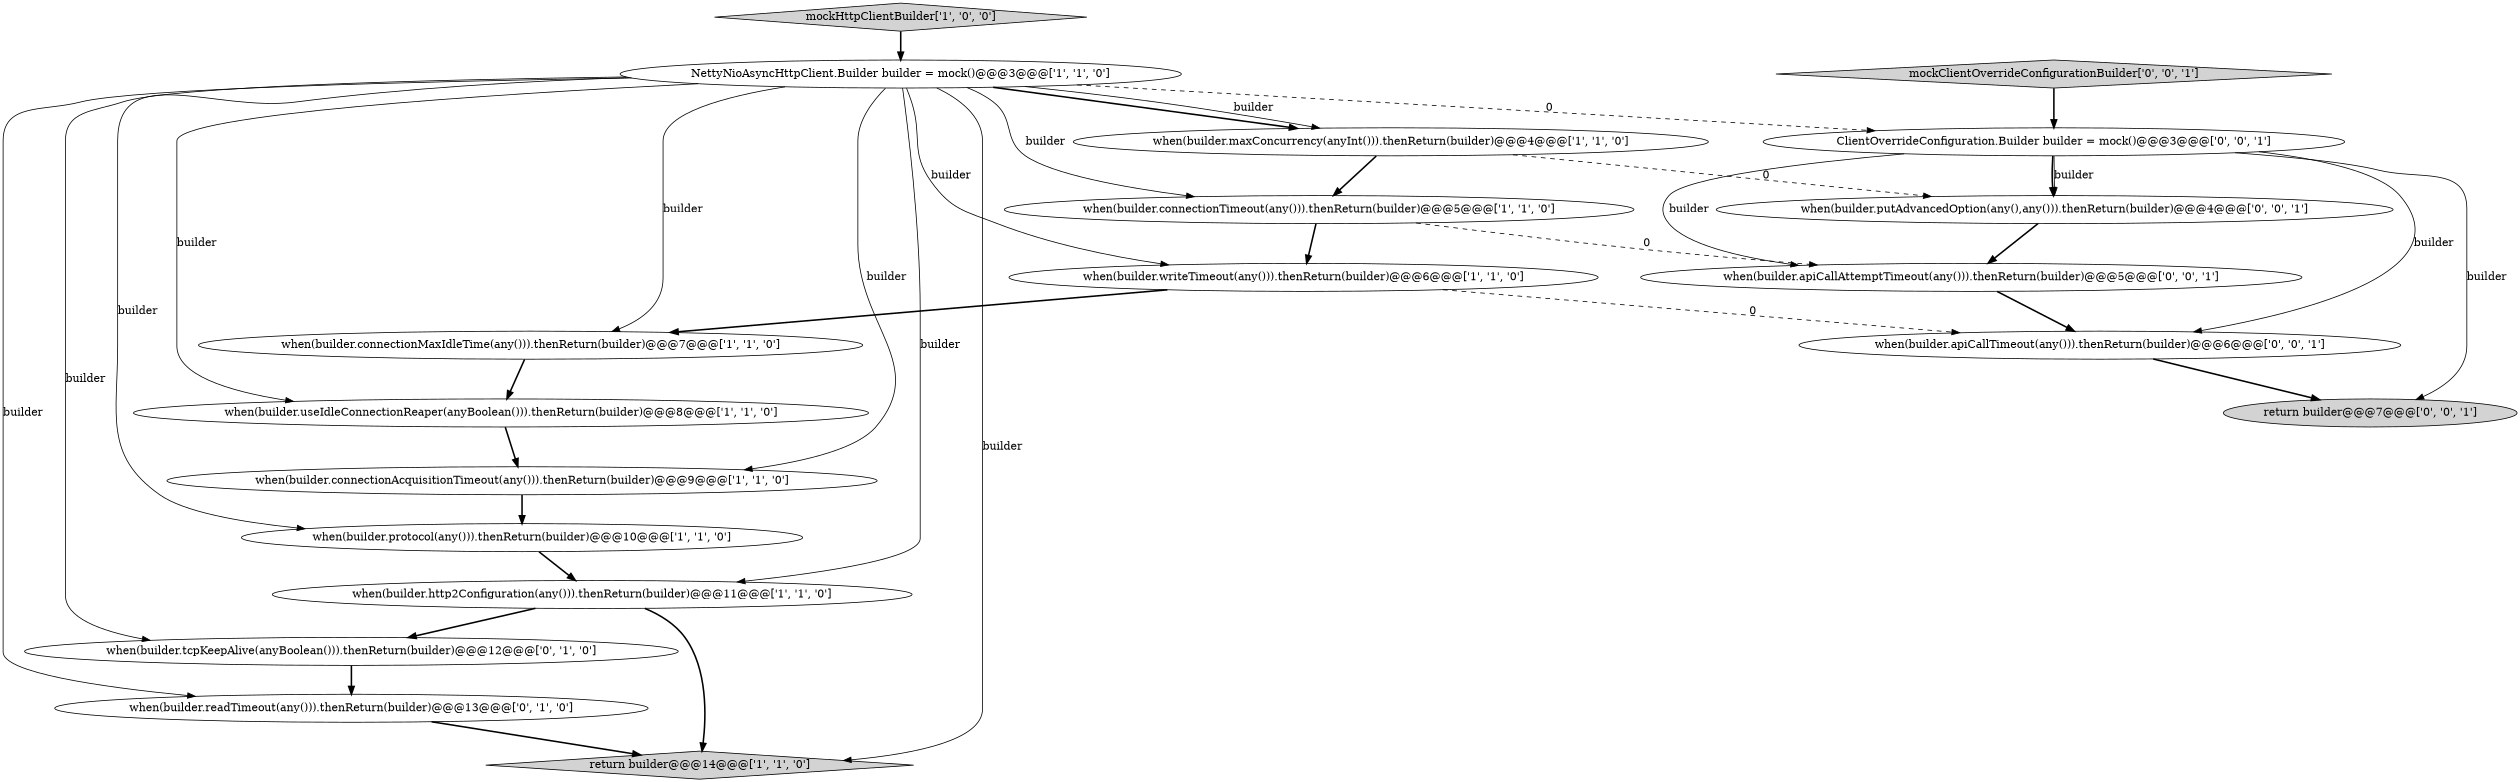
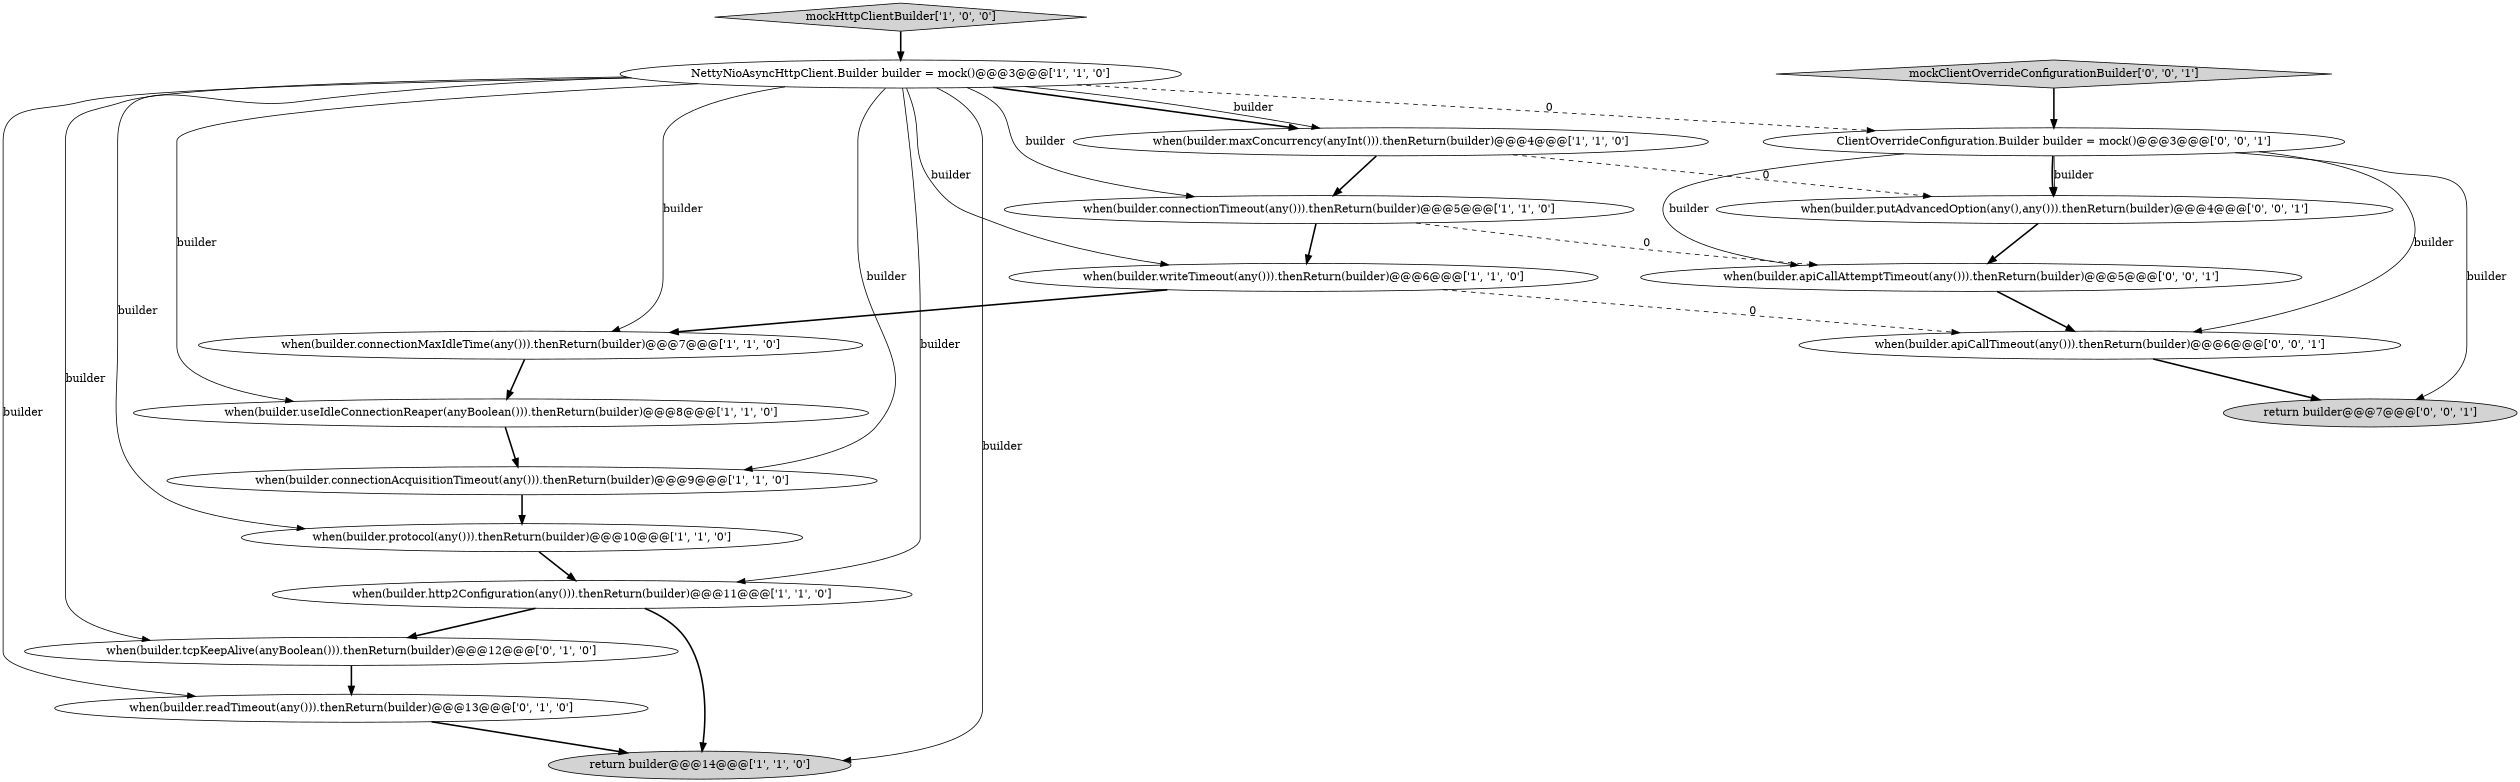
node "return builder@@@14@@@['1', '1', '0']": shape diamond -> ellipse
